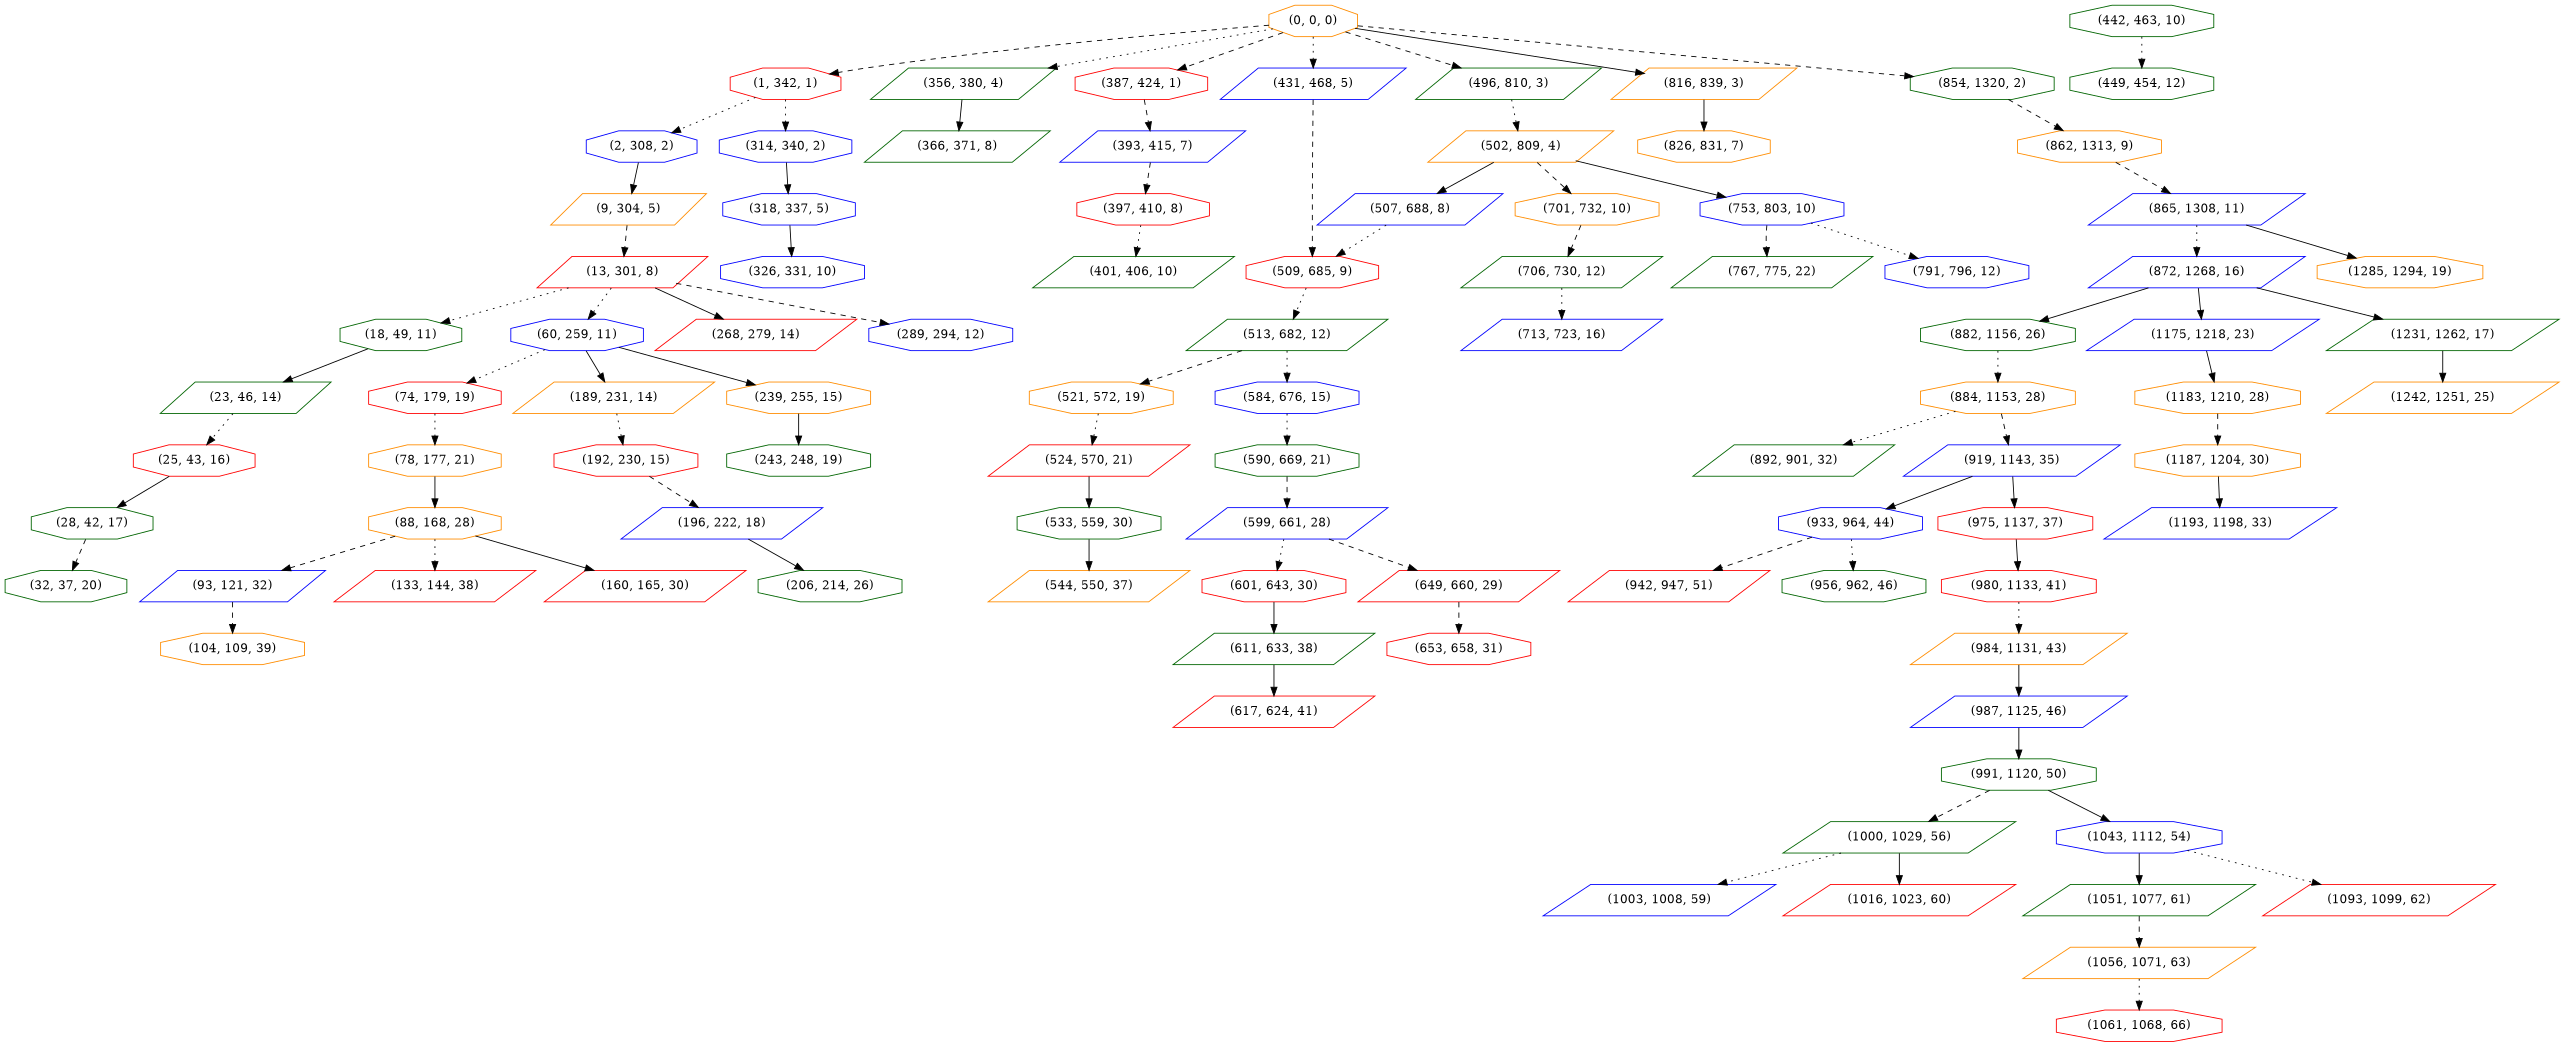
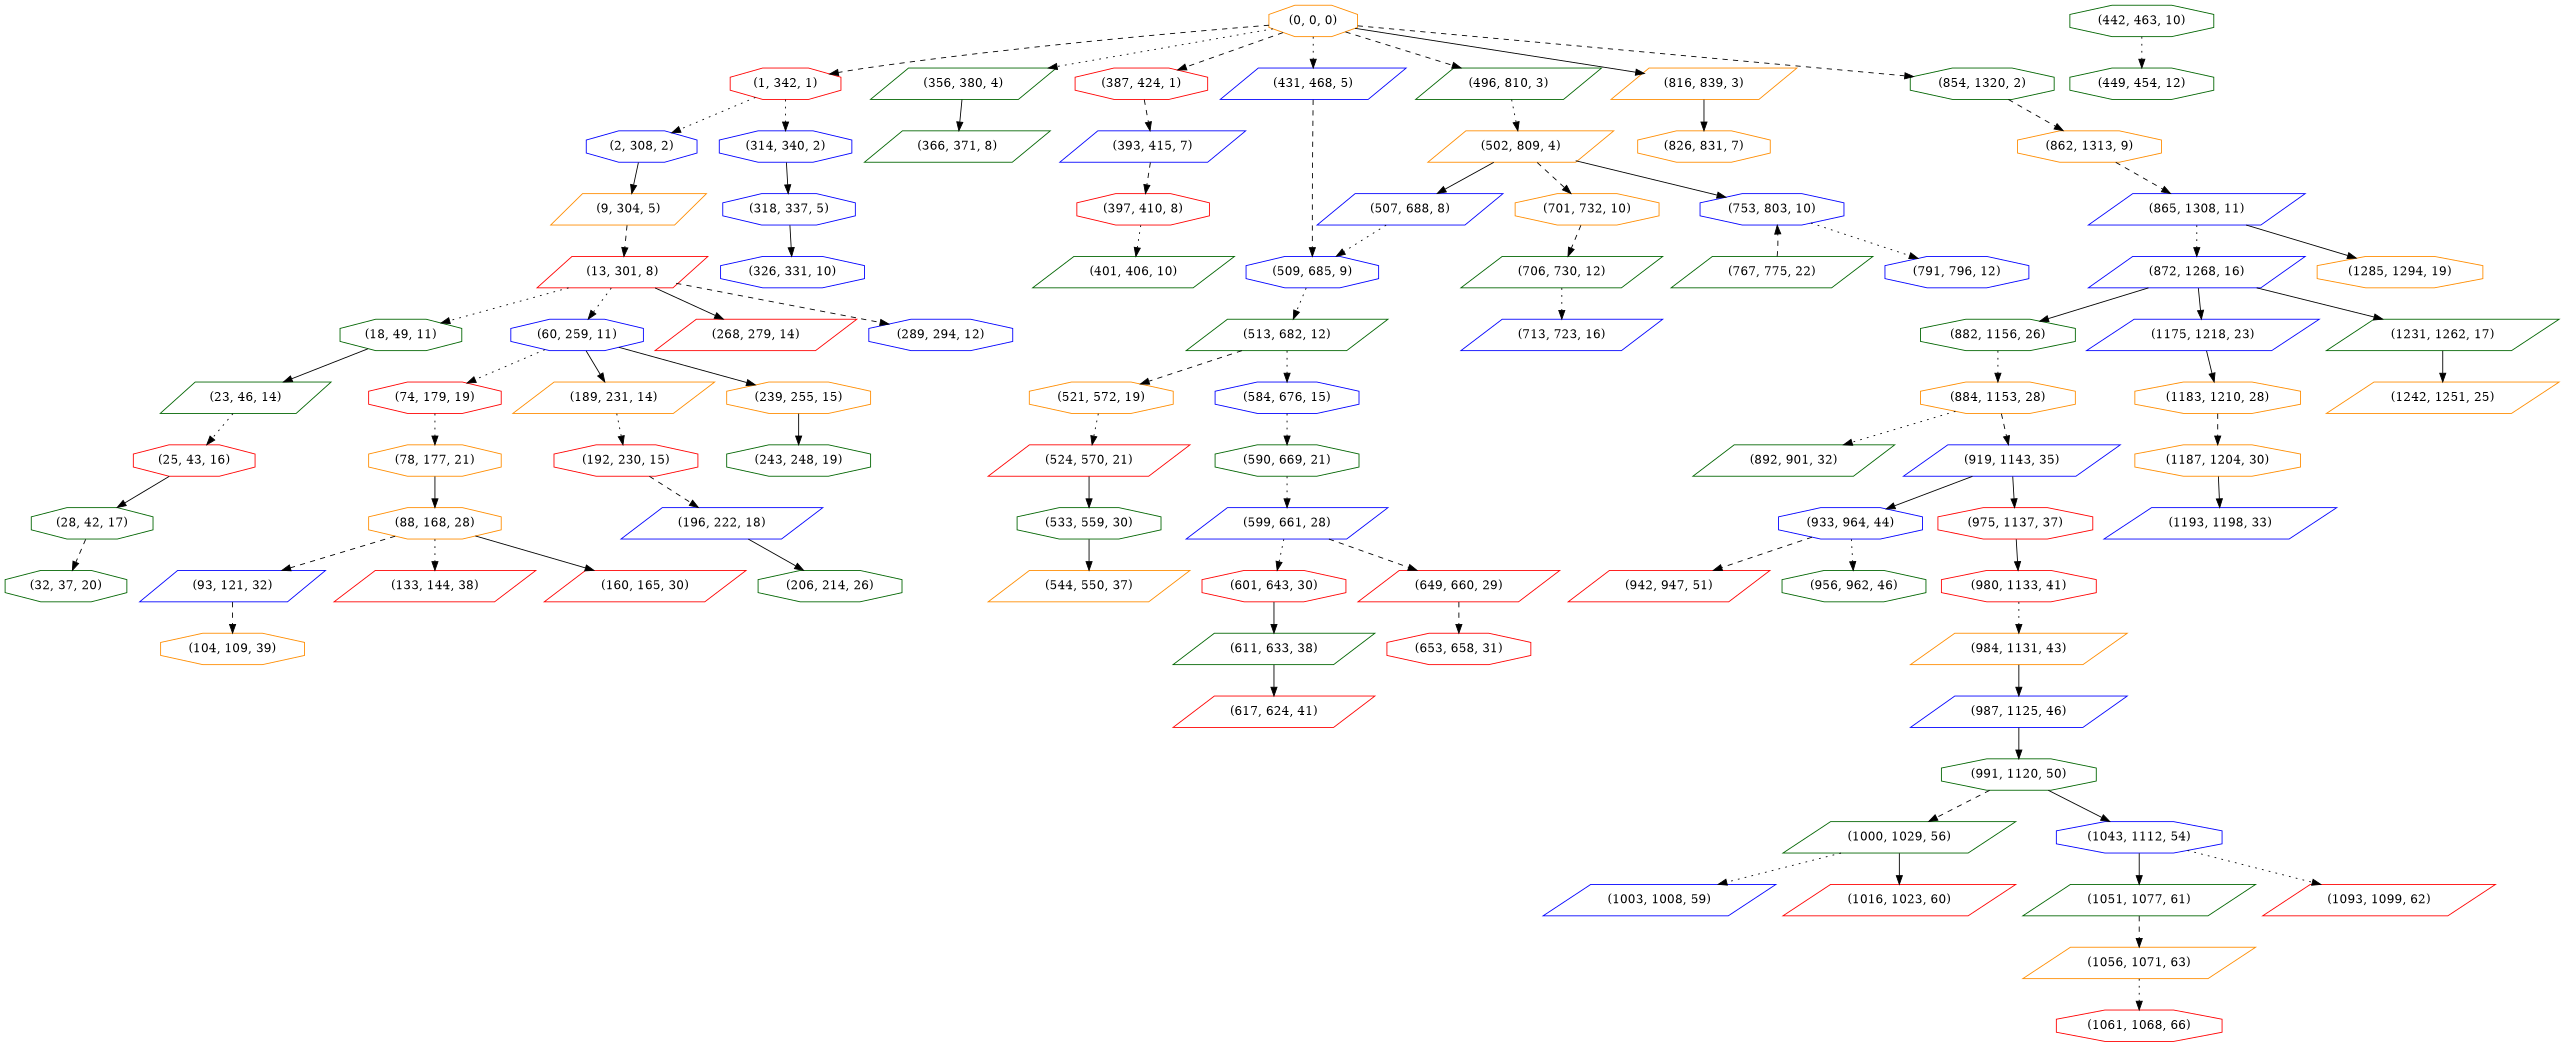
edge "(753, 803, 10)" -> "(767, 775, 22)": reversed
node "(509, 685, 9)": color red -> blue
edge "(590, 669, 21)" -> "(599, 661, 28)": style dashed -> dotted
